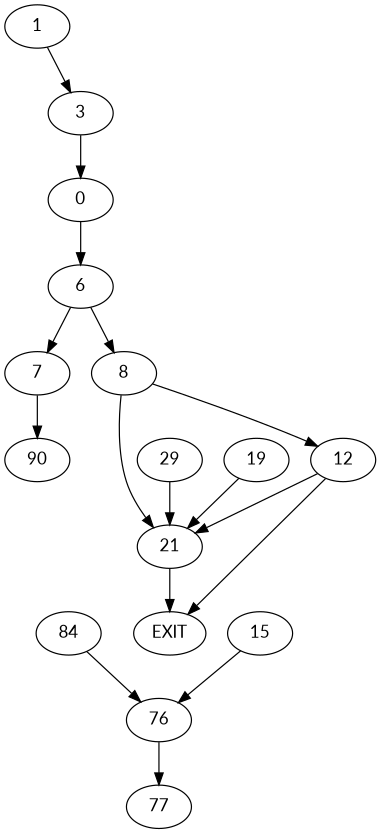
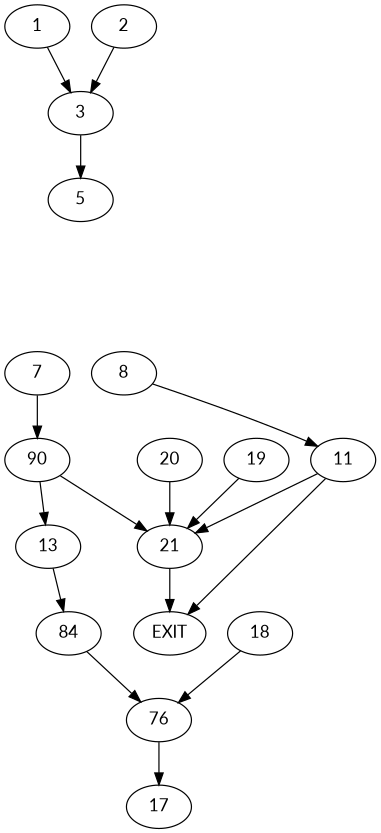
node "2": added
node "0": label "0" -> "5"
node "6": removed
edge "8" -> "21": now "90" -> "21"
node "29": label "29" -> "20"
node "12": label "12" -> "11"
node "13": added
node "15": label "15" -> "18"
node "77": label "77" -> "17"
